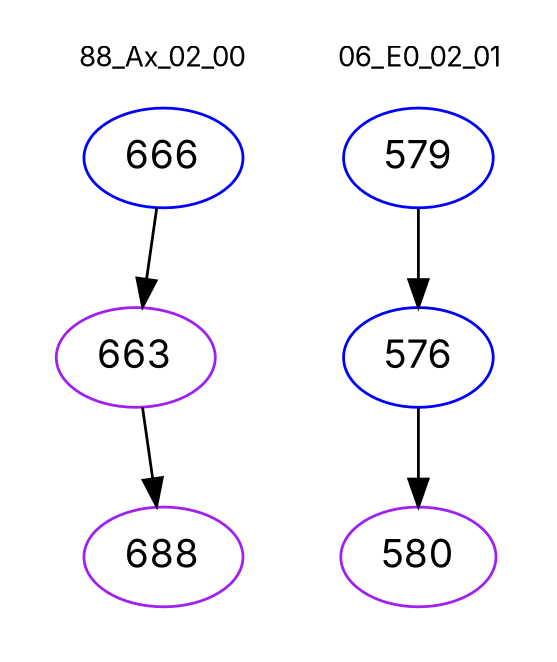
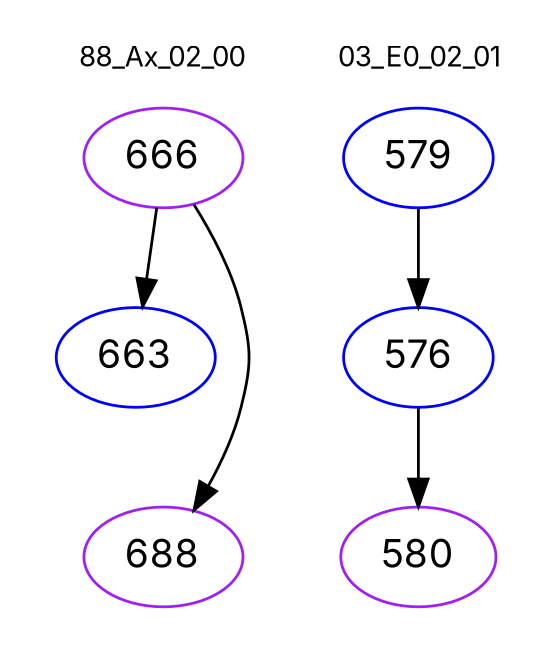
cluster "06_E0_02_01": label "06_E0_02_01" -> "03_E0_02_01"
node "666": color blue -> purple
node "663": color purple -> blue
edge "663" -> "688": now "666" -> "688"
